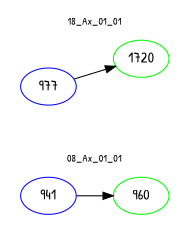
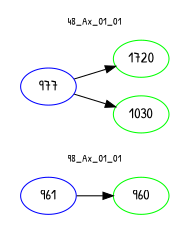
cluster "18_Ax_01_01": label "18_Ax_01_01" -> "48_Ax_01_01"
node "1030": added
cluster "08_Ax_01_01": label "08_Ax_01_01" -> "98_Ax_01_01"
node "941": label "941" -> "961"
